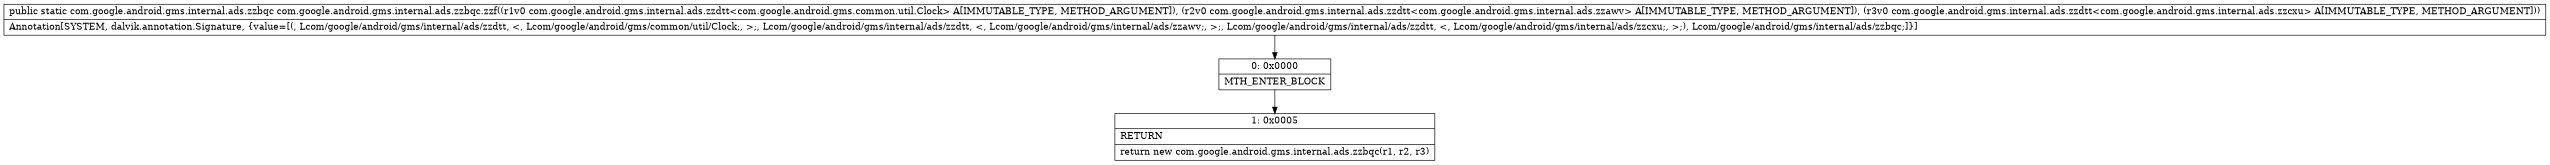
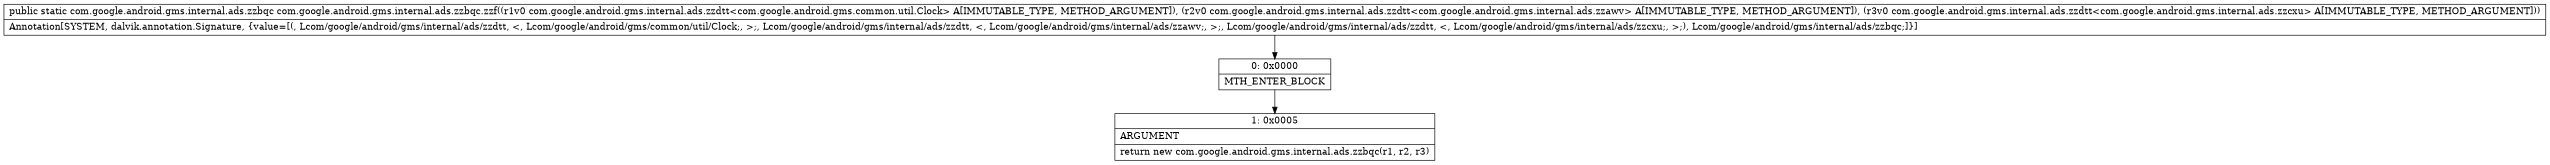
node "1: 0x0005": text "RETURN" -> "ARGUMENT"
